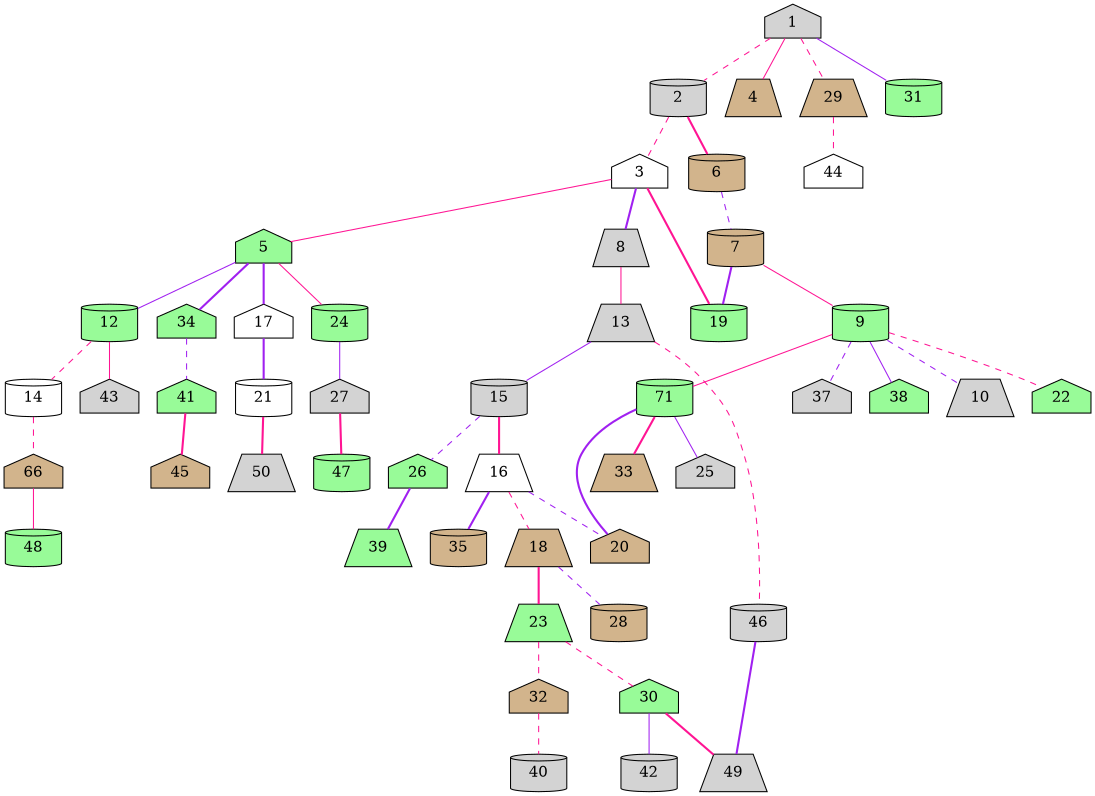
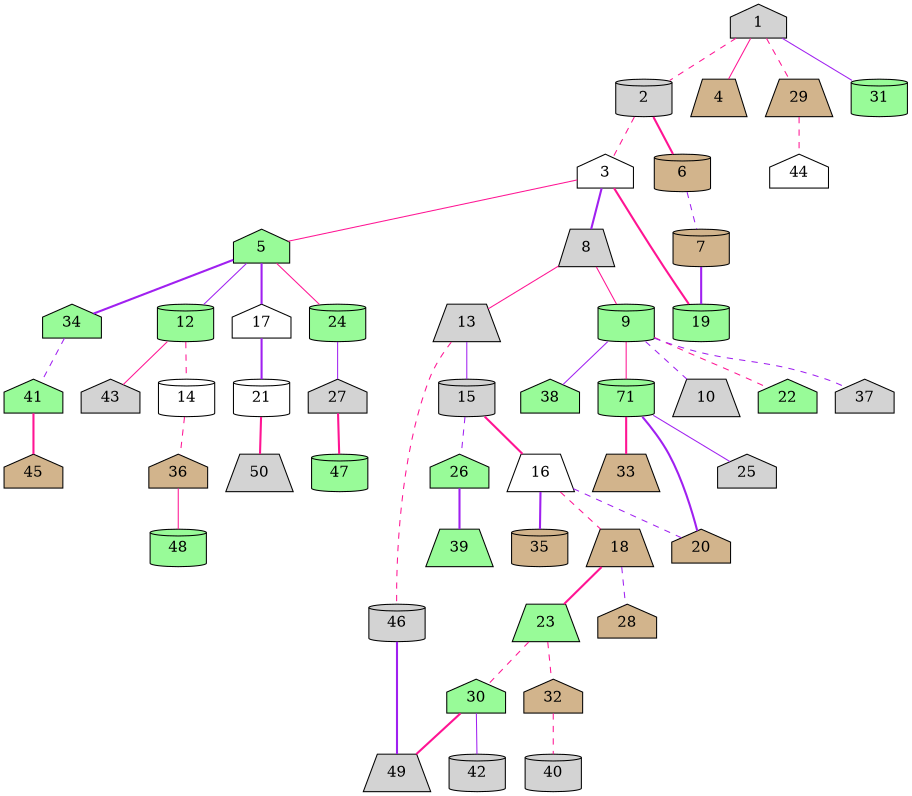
edge "7" -- "9": now "8" -- "9"
node "66": label "66" -> "36"
node "28": shape cylinder -> house
